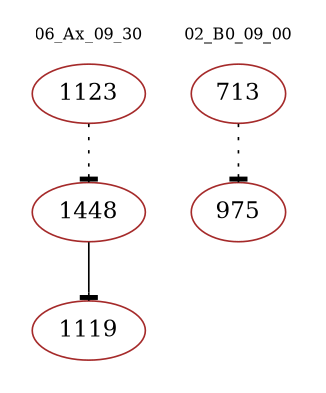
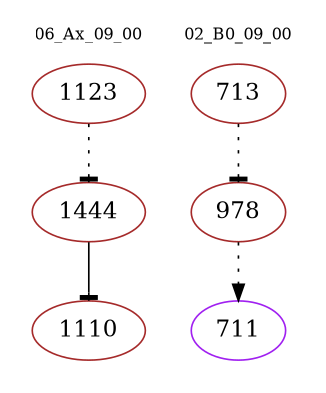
cluster "06_Ax_09_30": label "06_Ax_09_30" -> "06_Ax_09_00"
node "1448": label "1448" -> "1444"
node "975": label "975" -> "978"
node "1119": label "1119" -> "1110"
node "711": added
